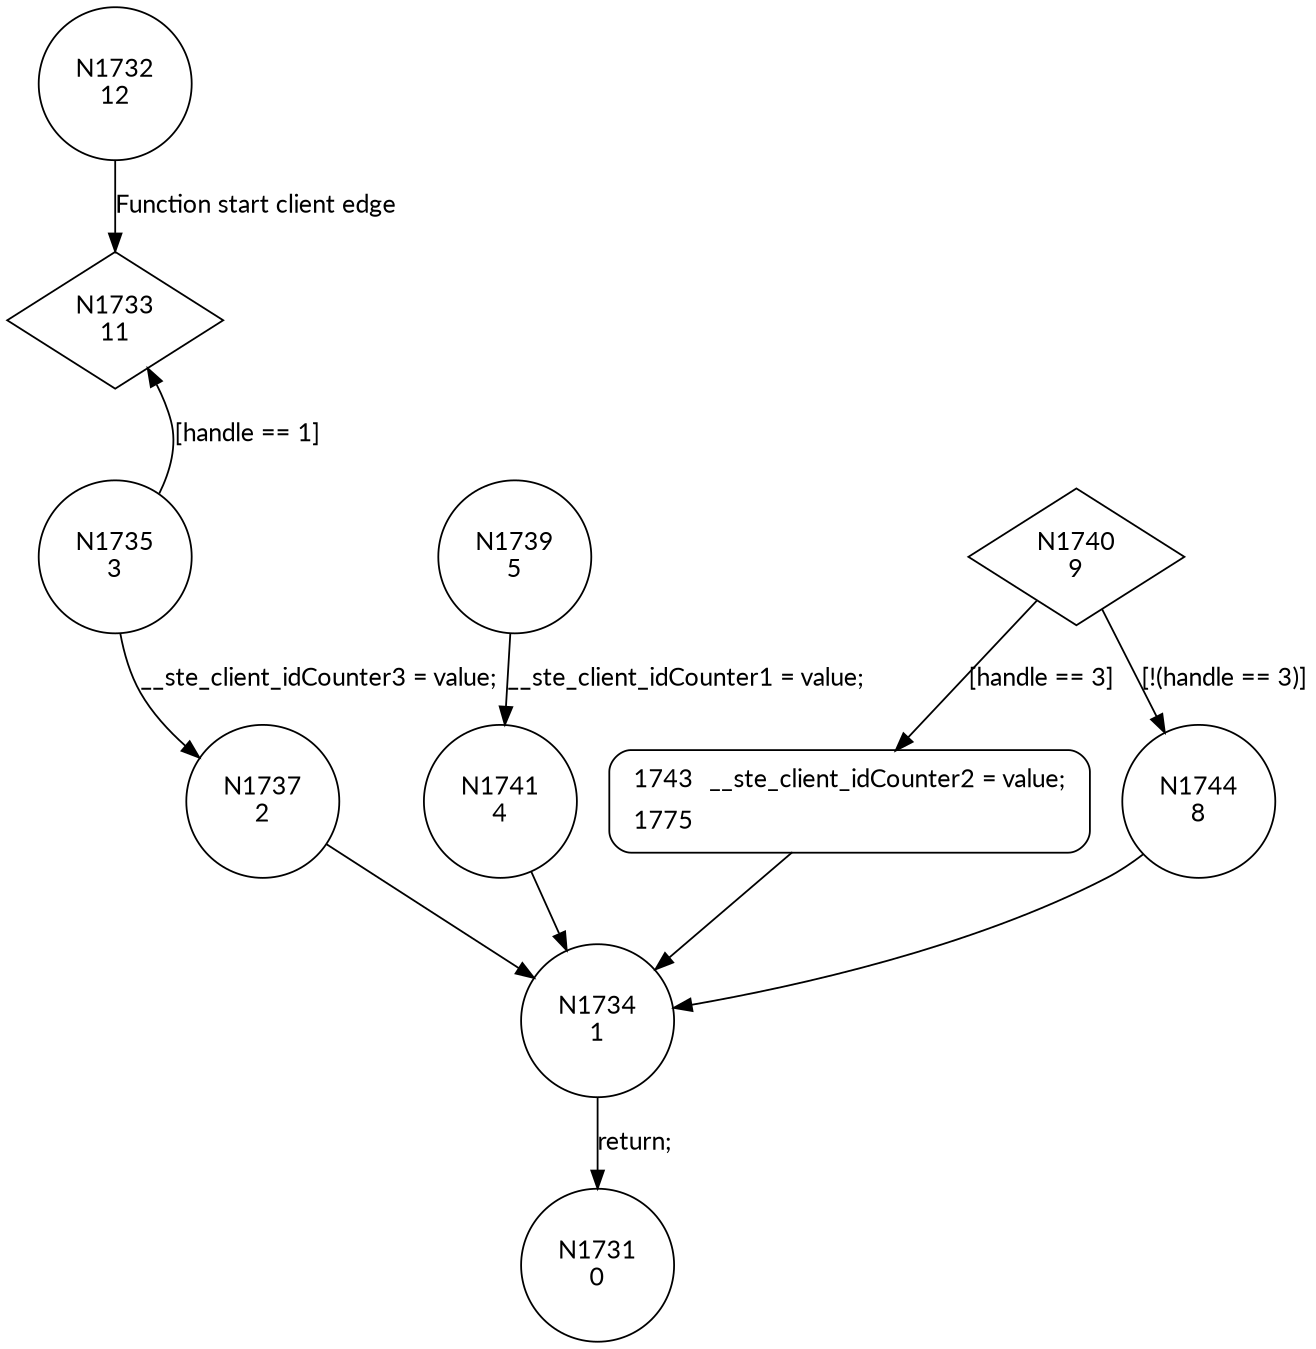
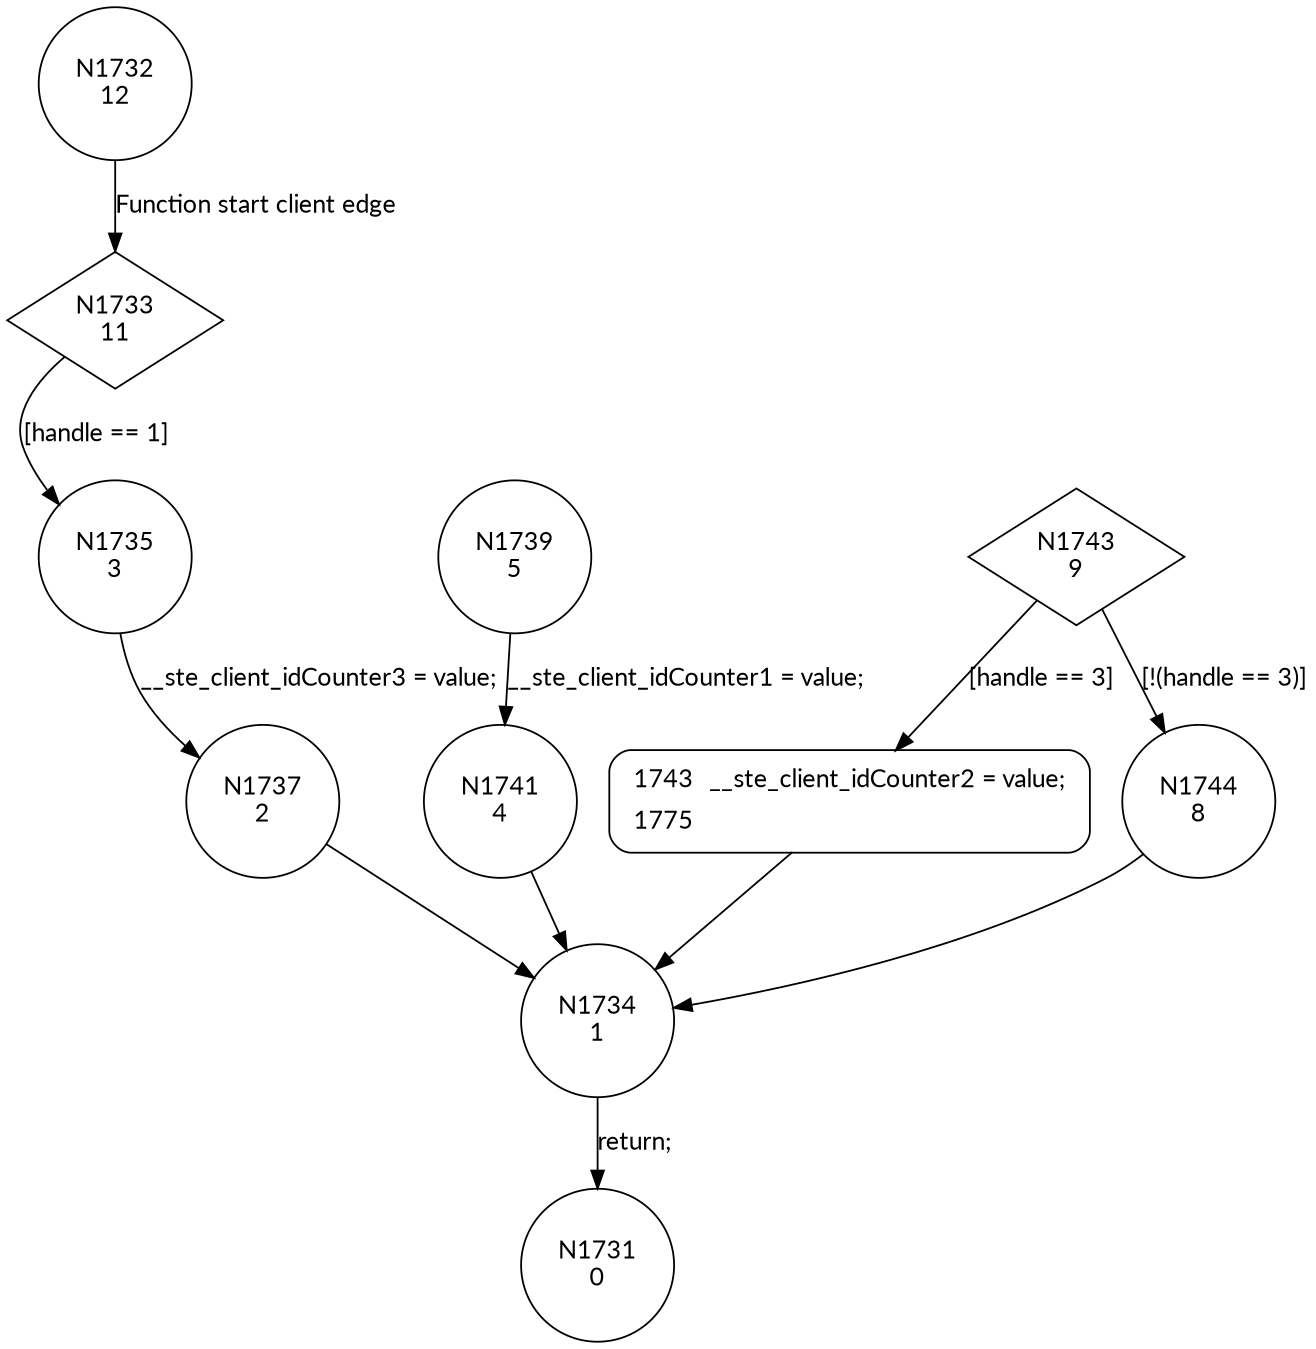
edge "N1735 3" -> "N1733 11": reversed
node "N1740 9": label "N1740 9" -> "N1743 9"
